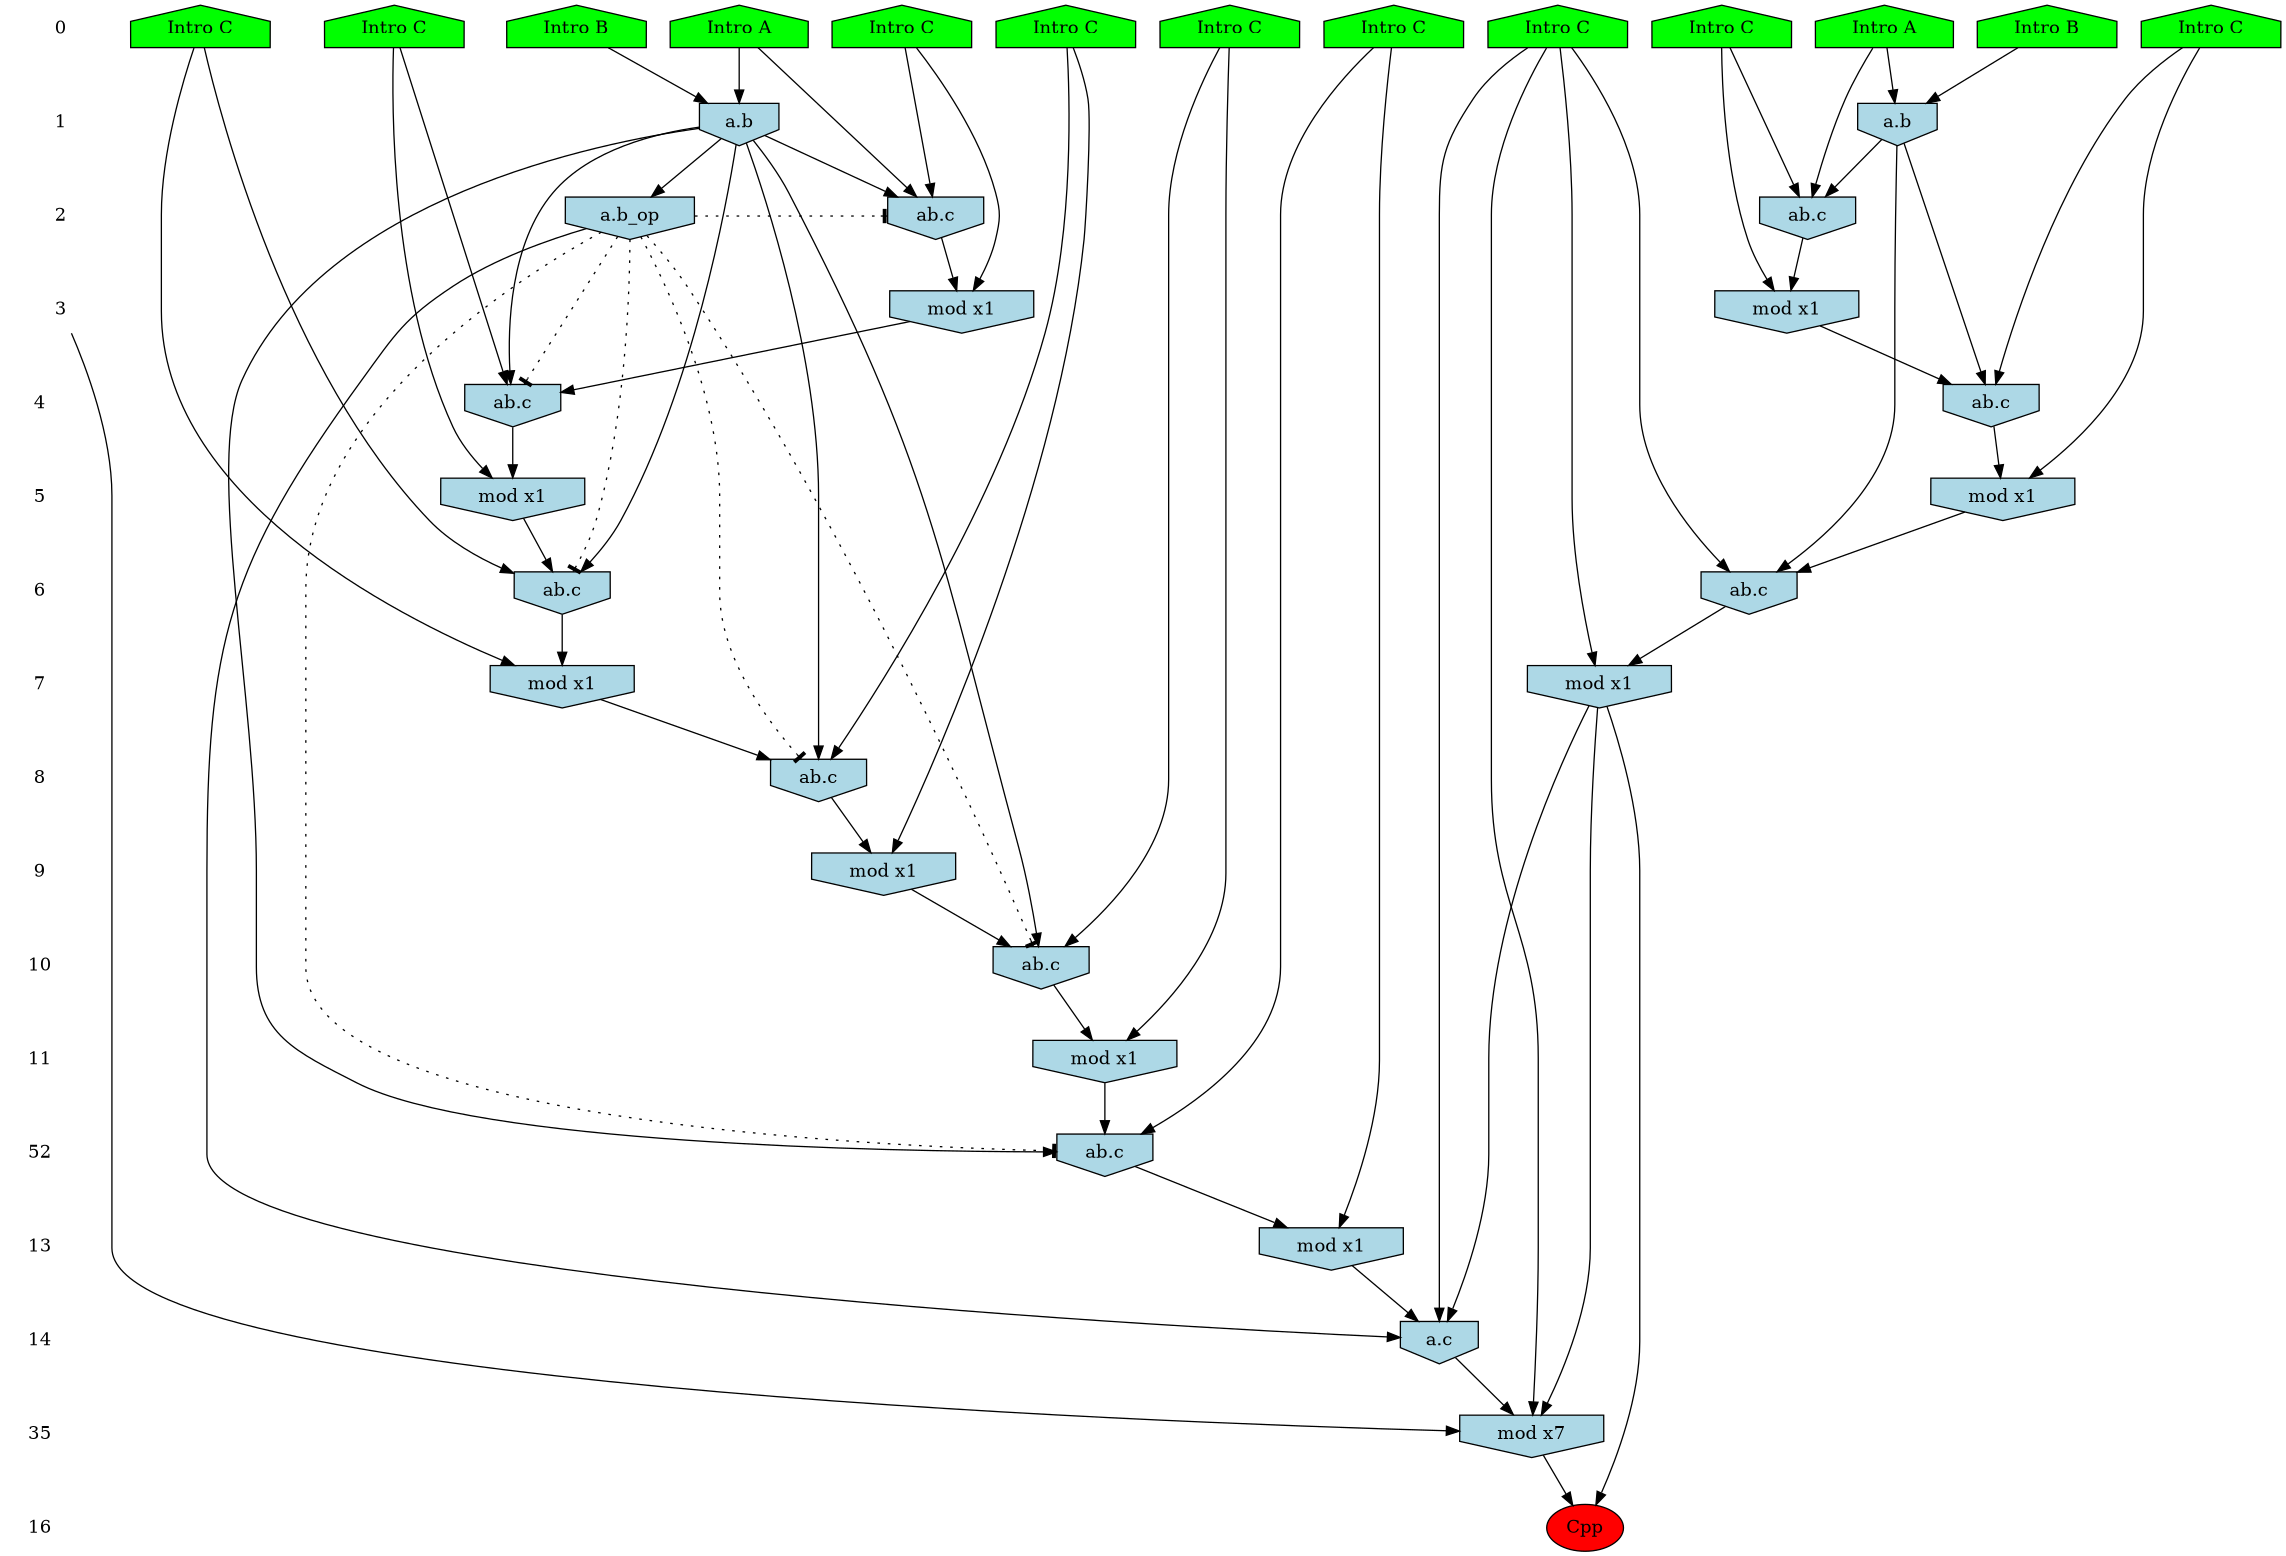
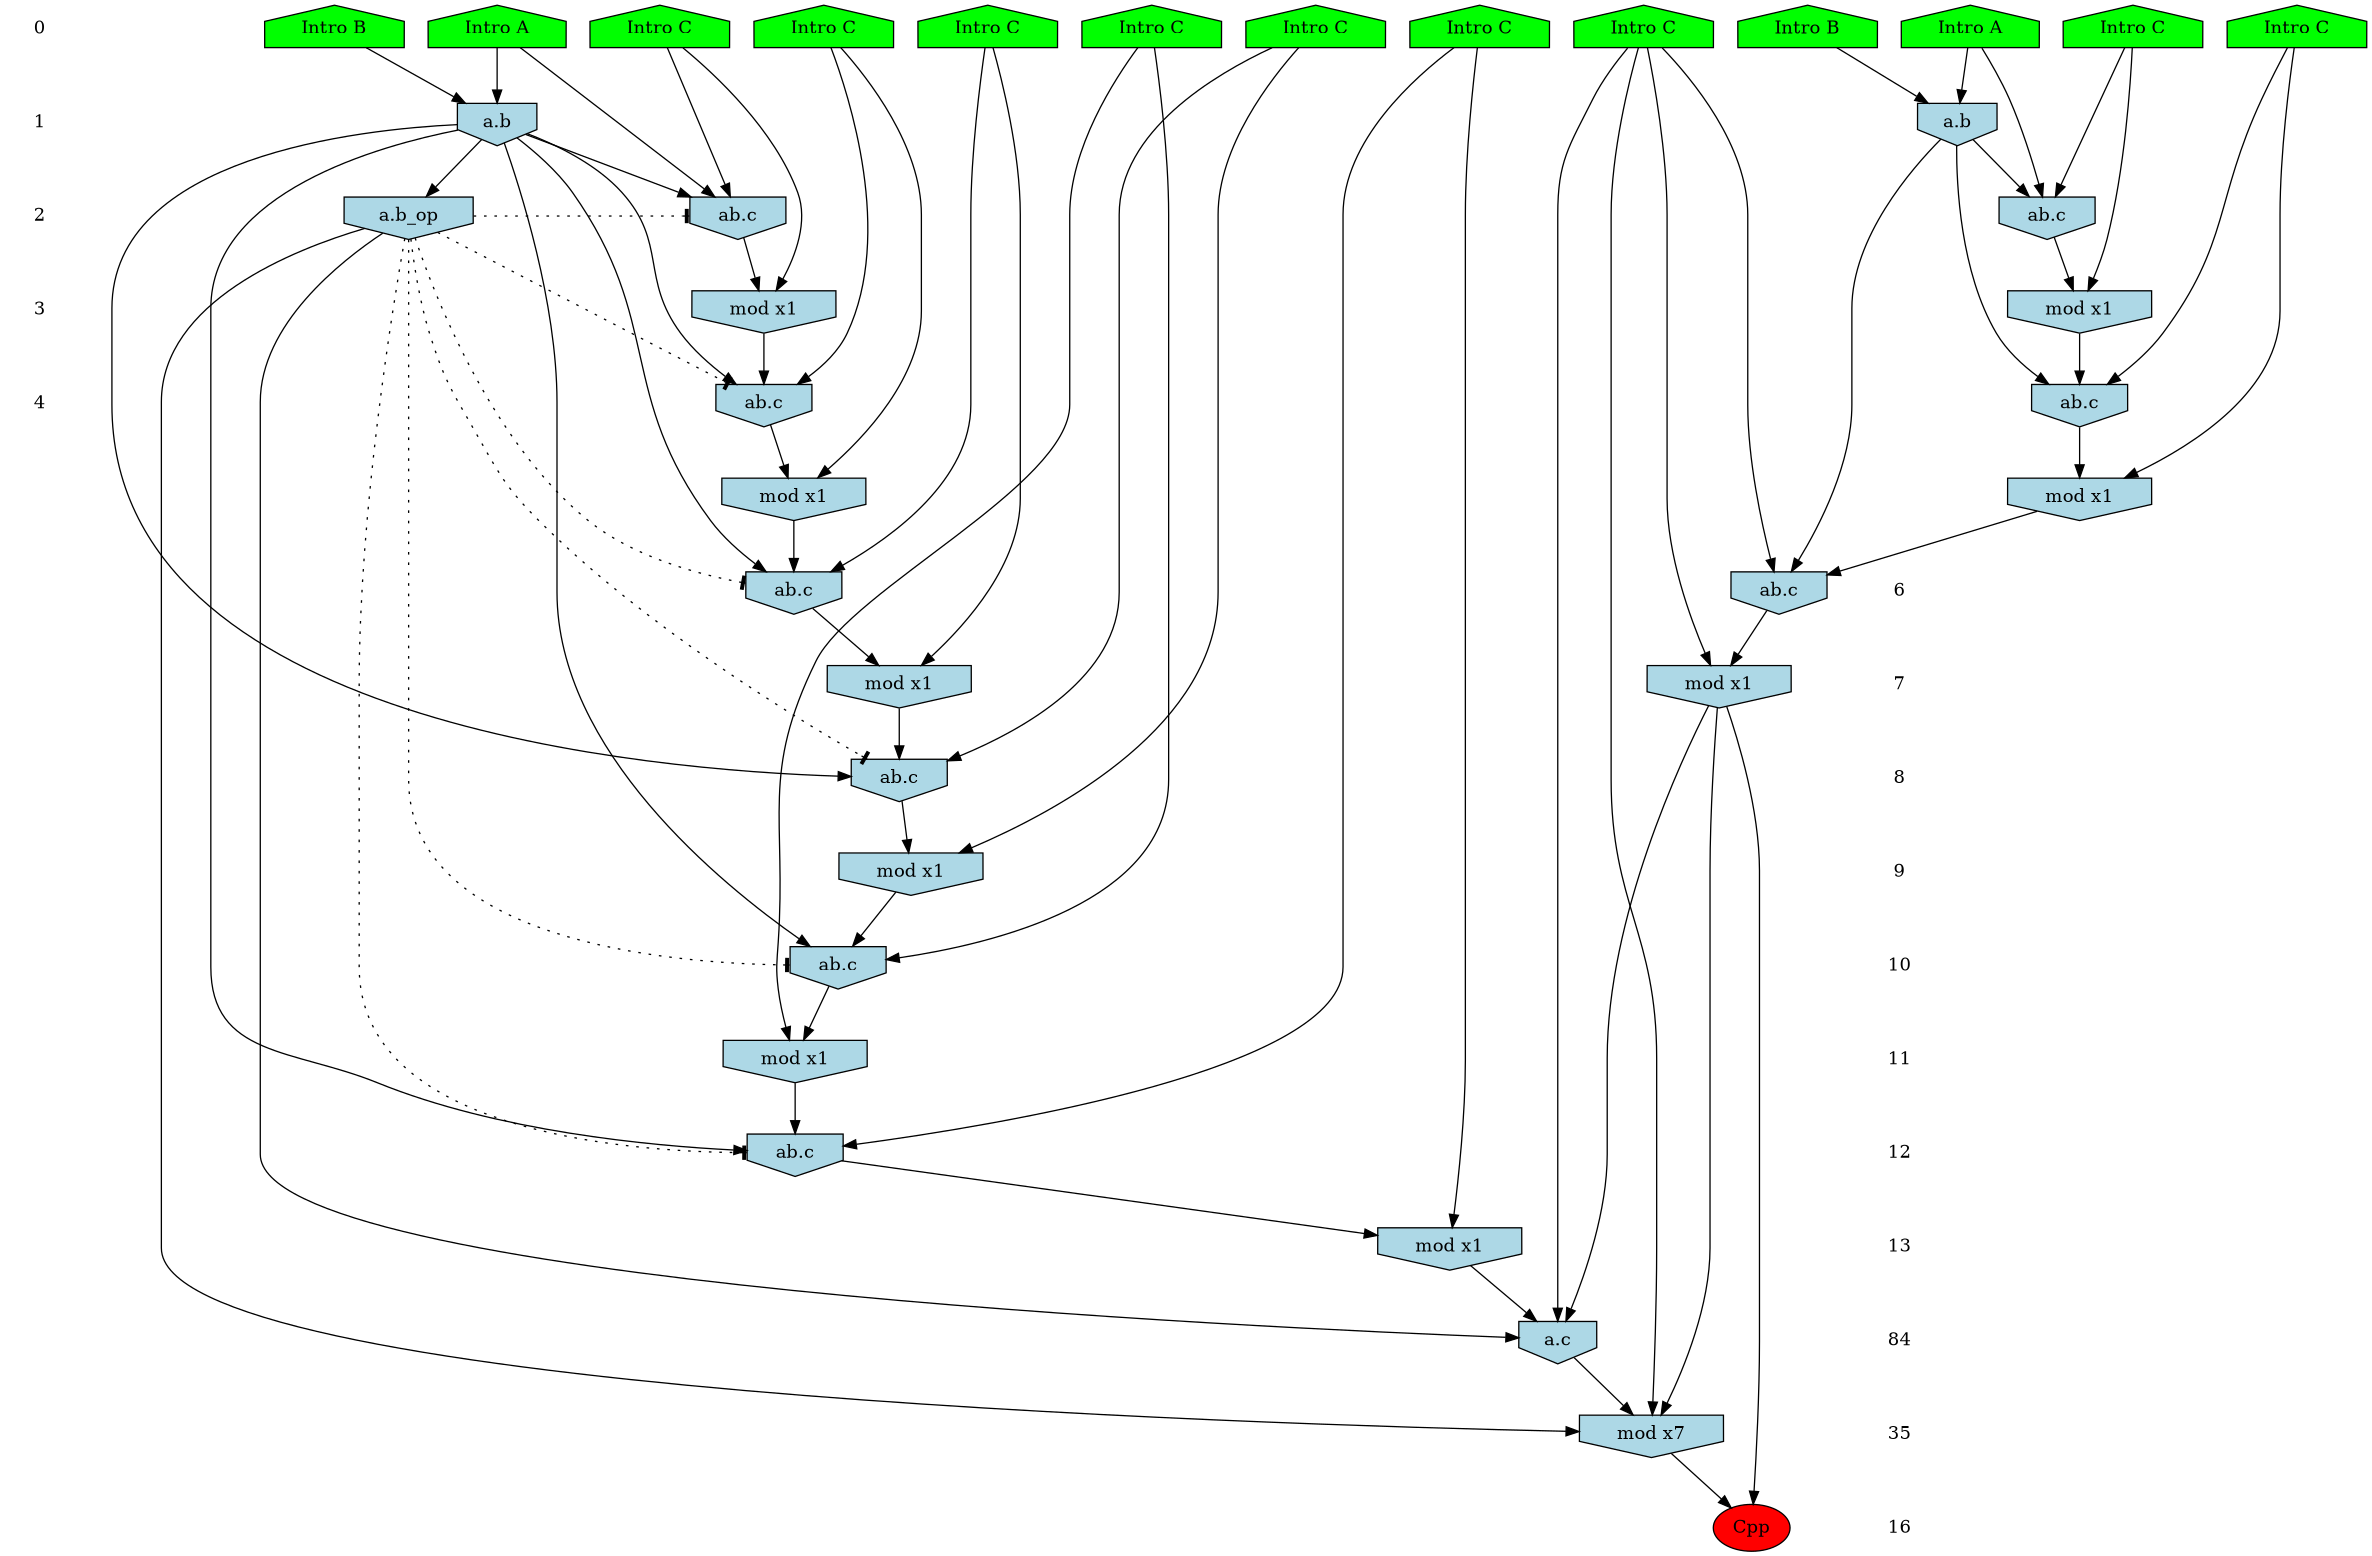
node "5": removed
node "52": label "52" -> "12"
edge "3" -> "mod x7": now "a.b_op" -> "mod x7"
node "14": label "14" -> "84"
